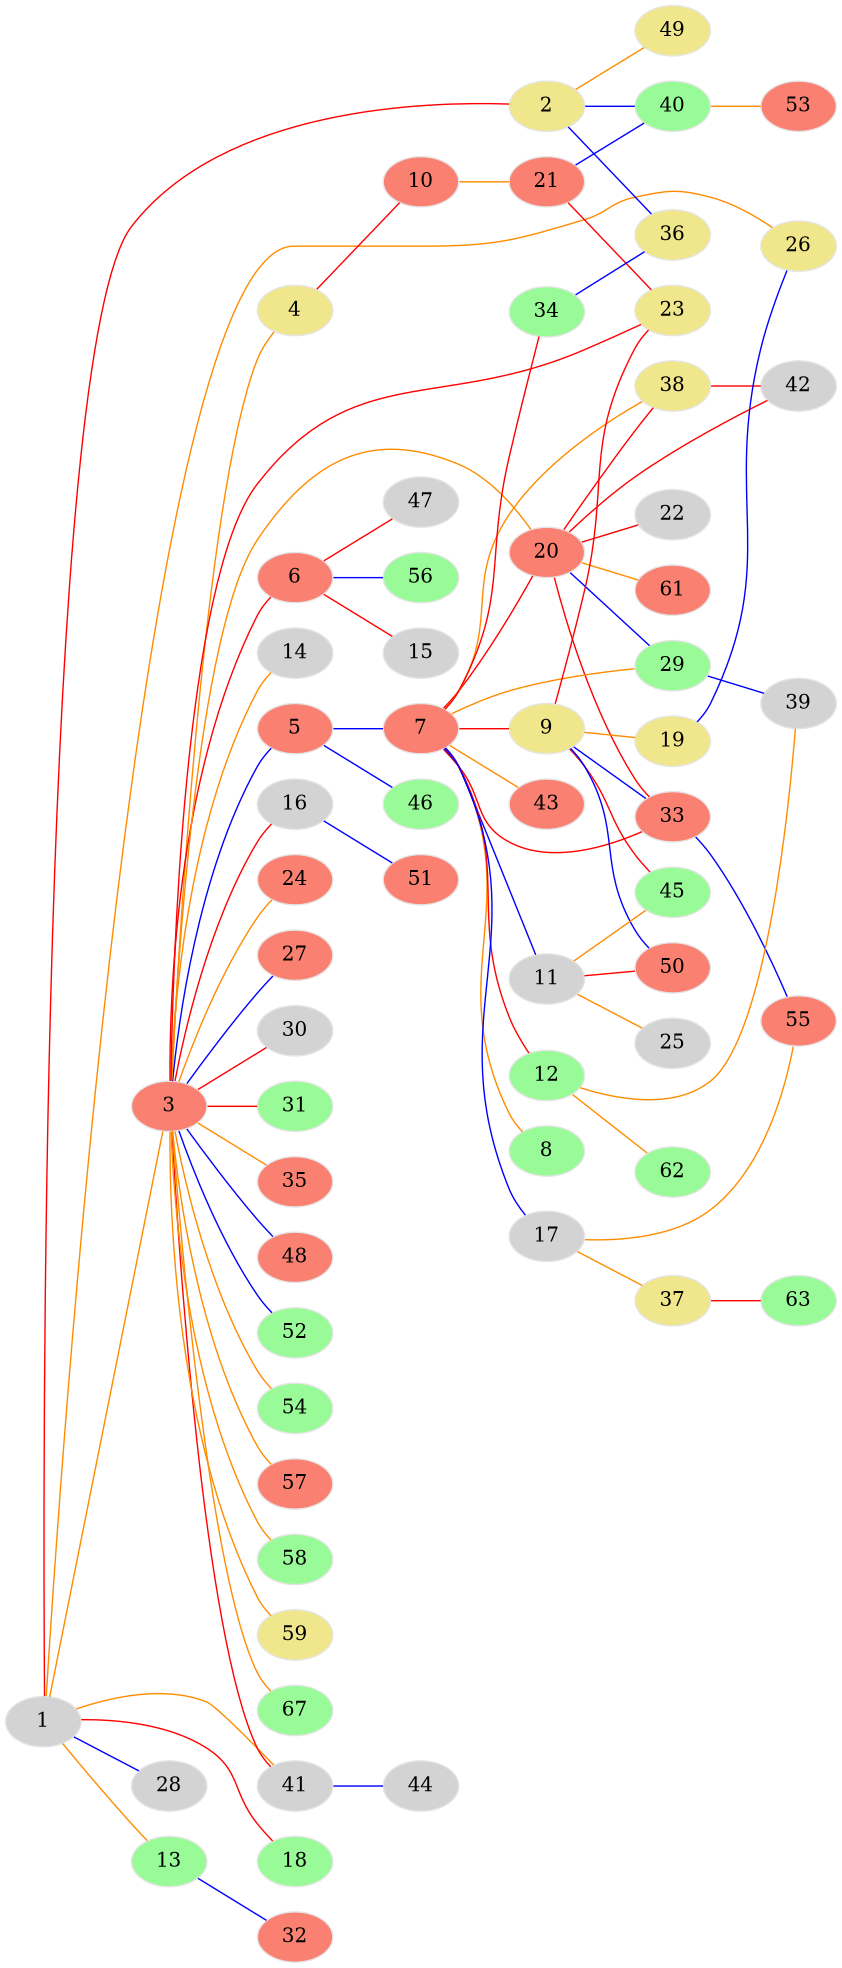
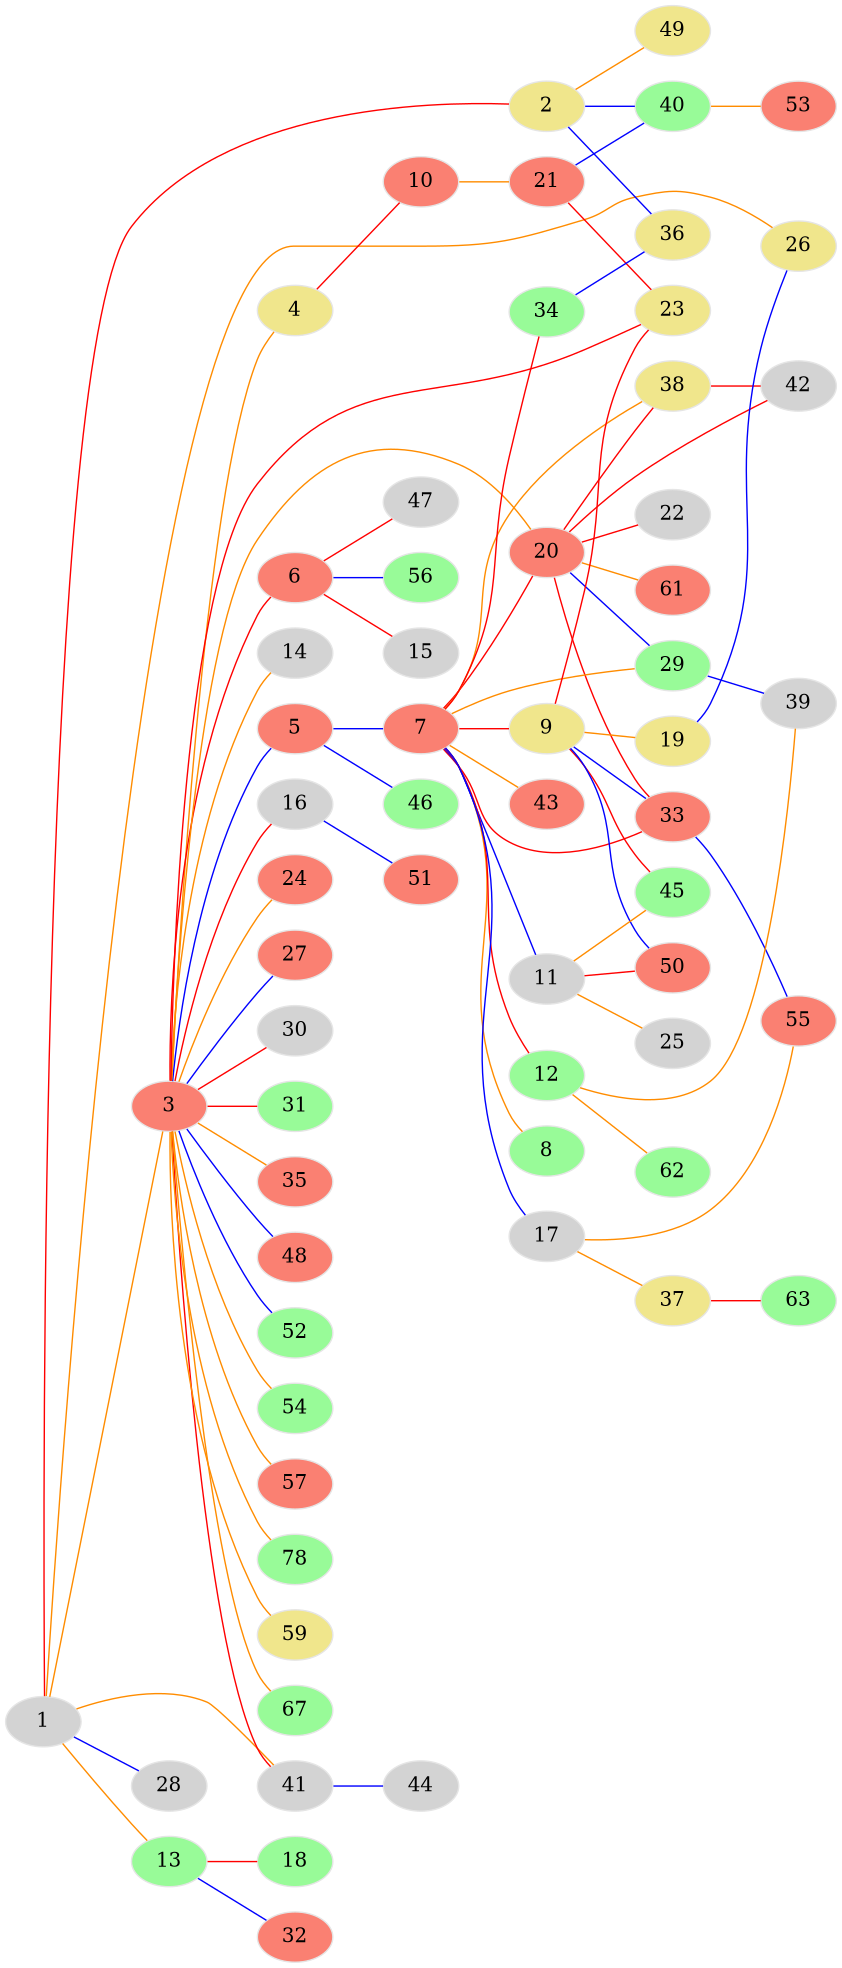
node "58": label "58" -> "78"
edge "1" -- "18": now "13" -- "18"
